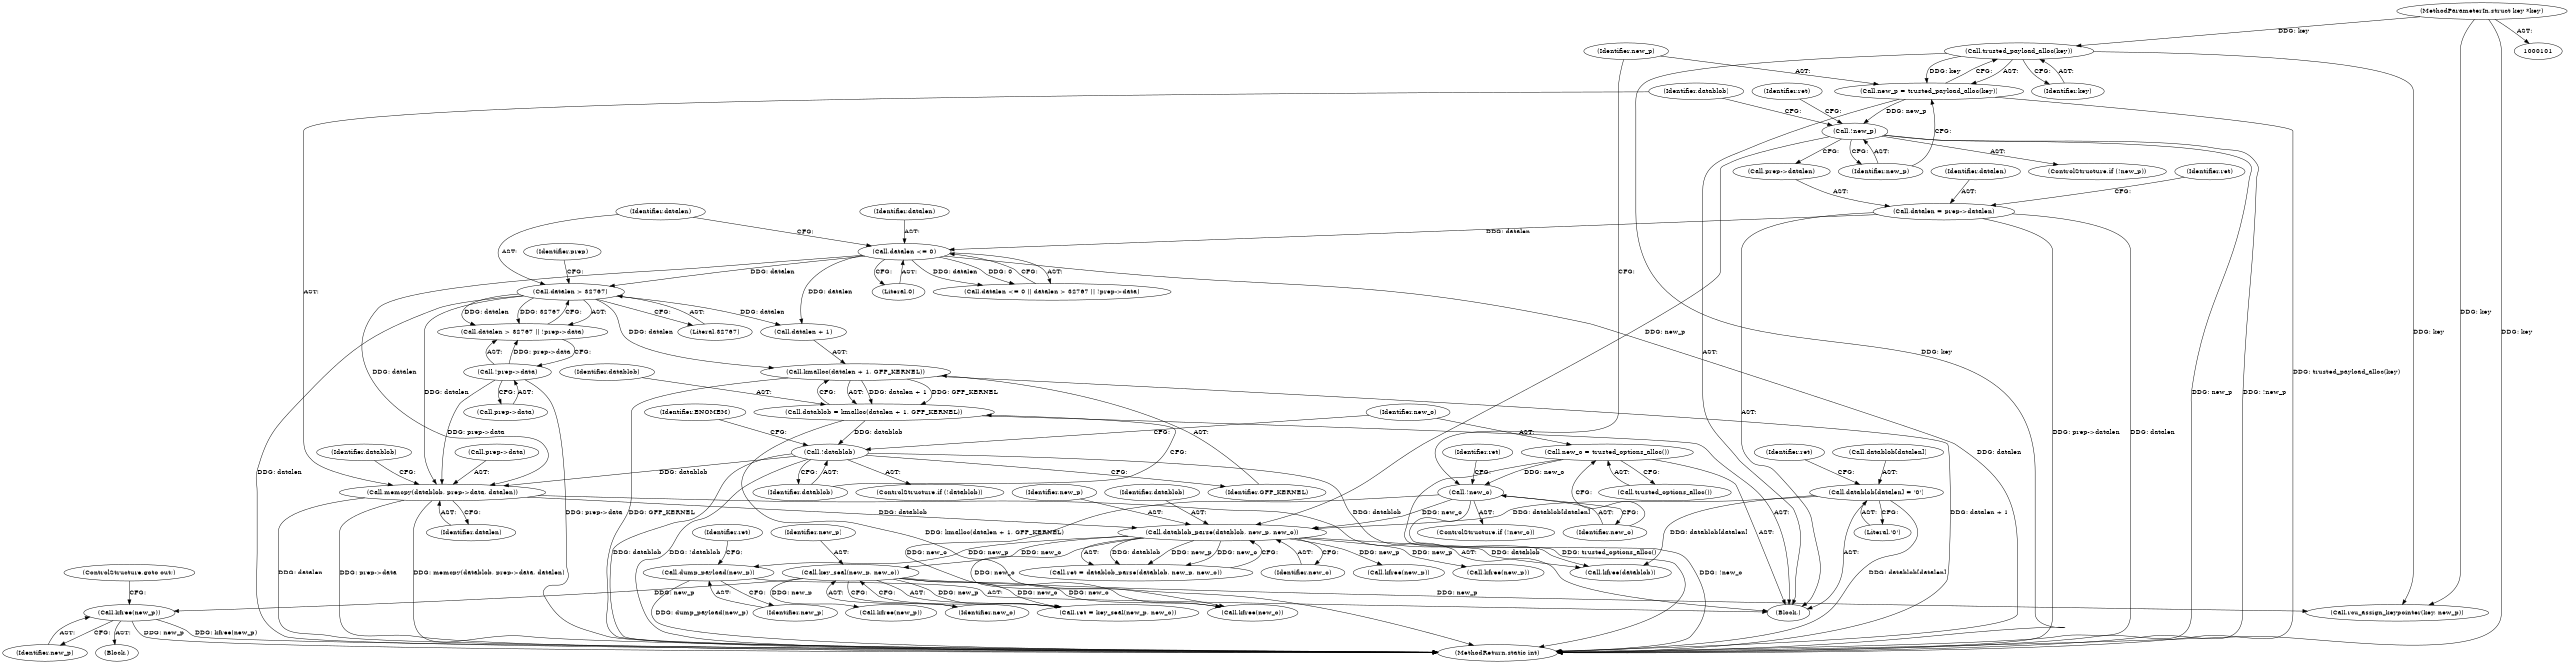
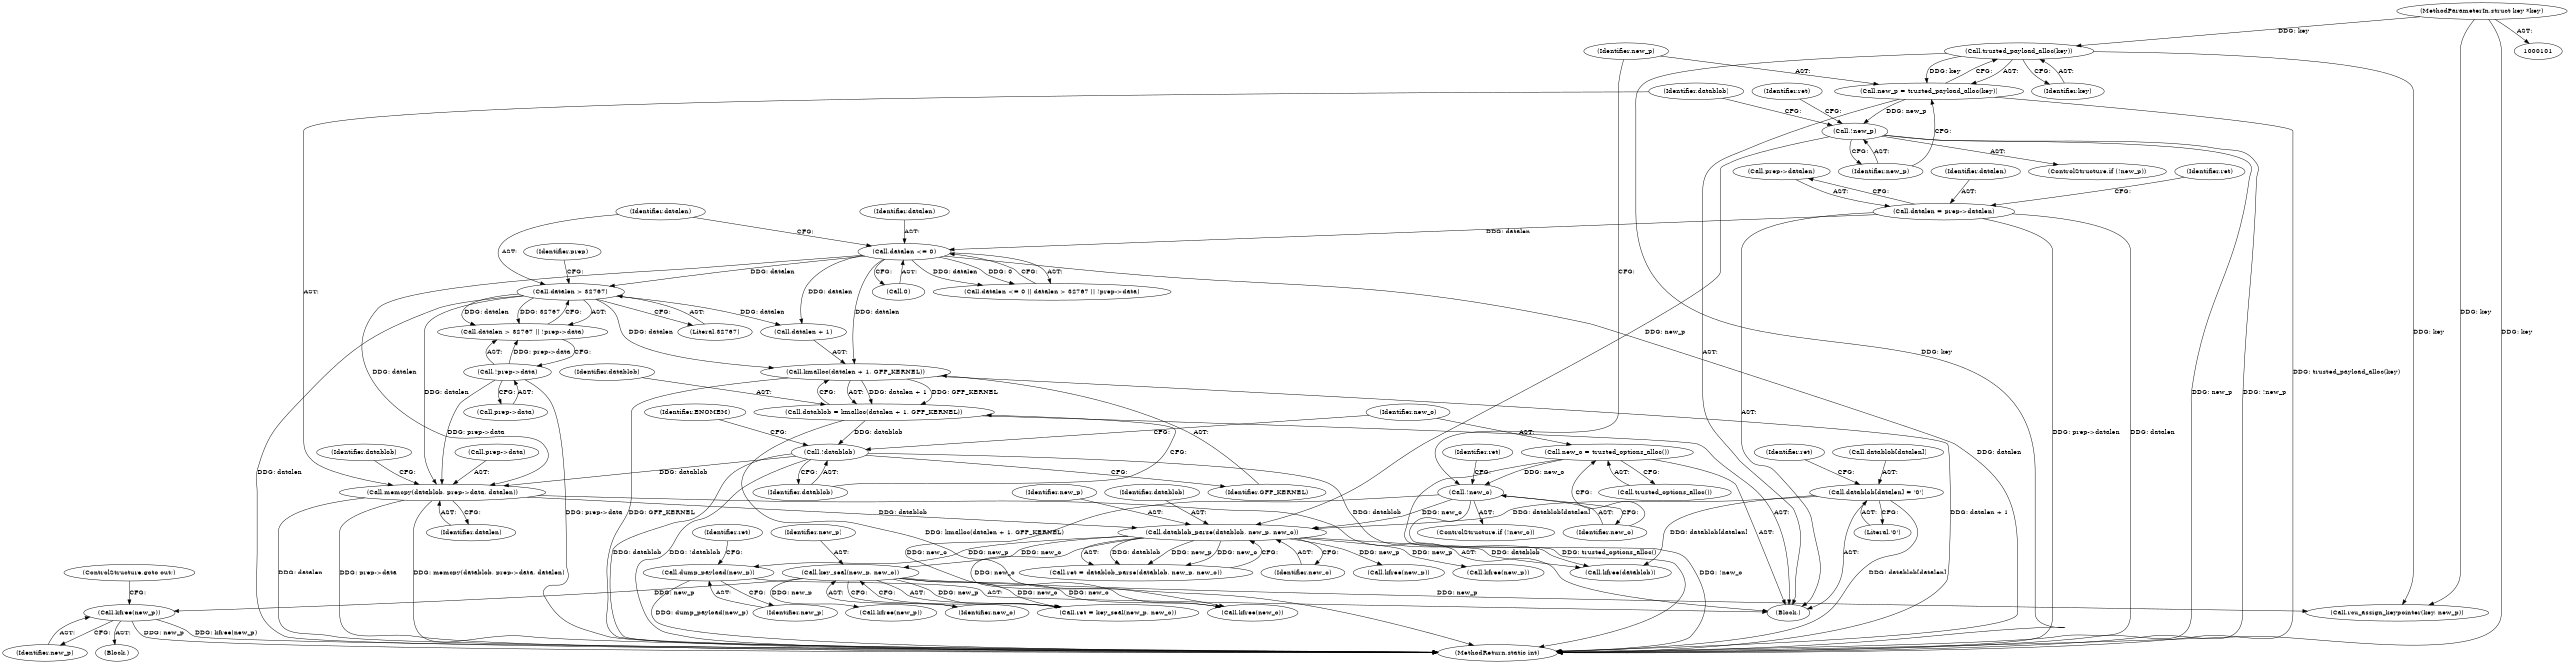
edge "(Call,!new_p)" -> "(Call,prep->datalen)": now "(Call,datalen = prep->datalen)" -> "(Call,prep->datalen)"
node "(Literal,0)": label "(Literal,0)" -> "(Call,0)"
edge "(Call,datalen <= 0)" -> "(Call,kmalloc(datalen + 1, GFP_KERNEL))": added, label "DDG: datalen"
node "(ControlStructure,if (!datablob))": removed
